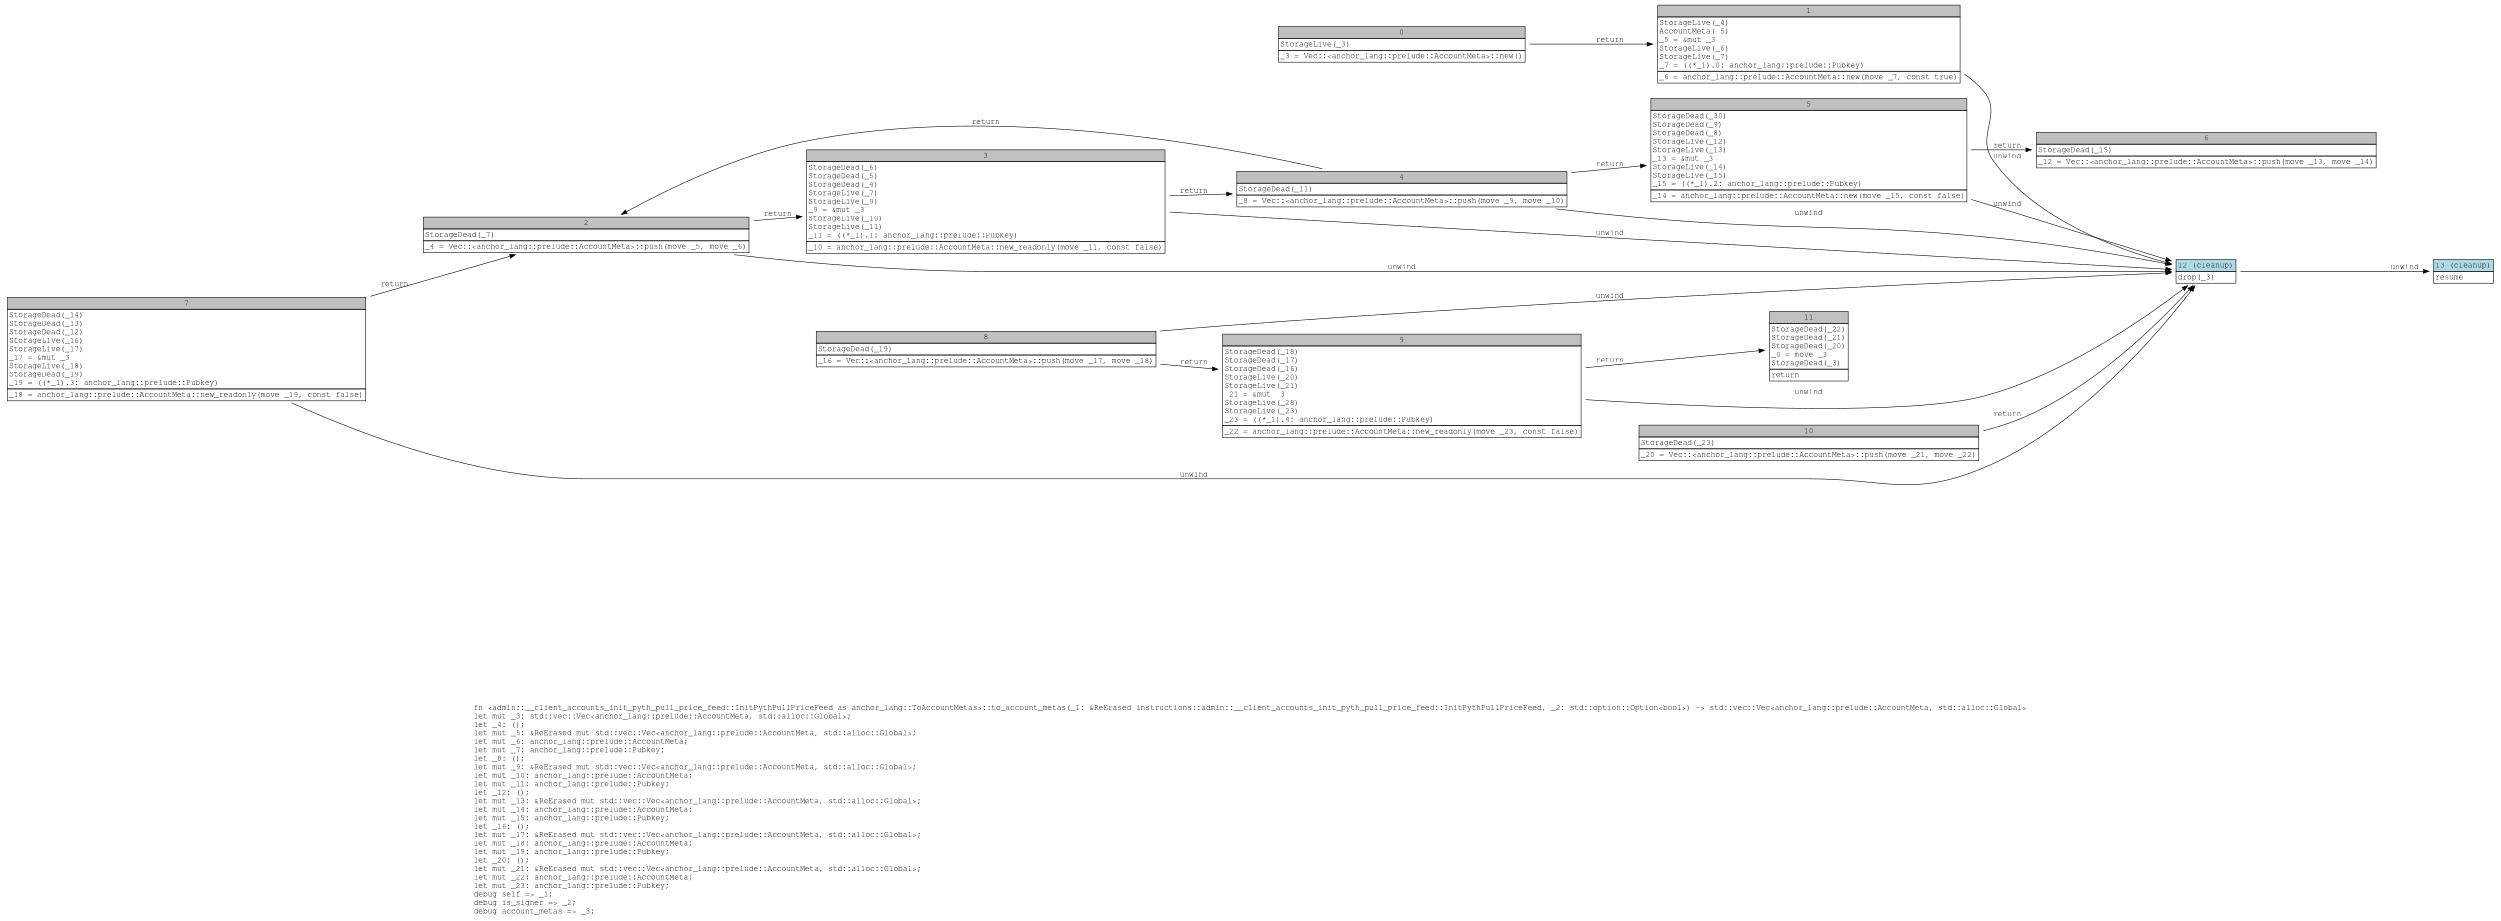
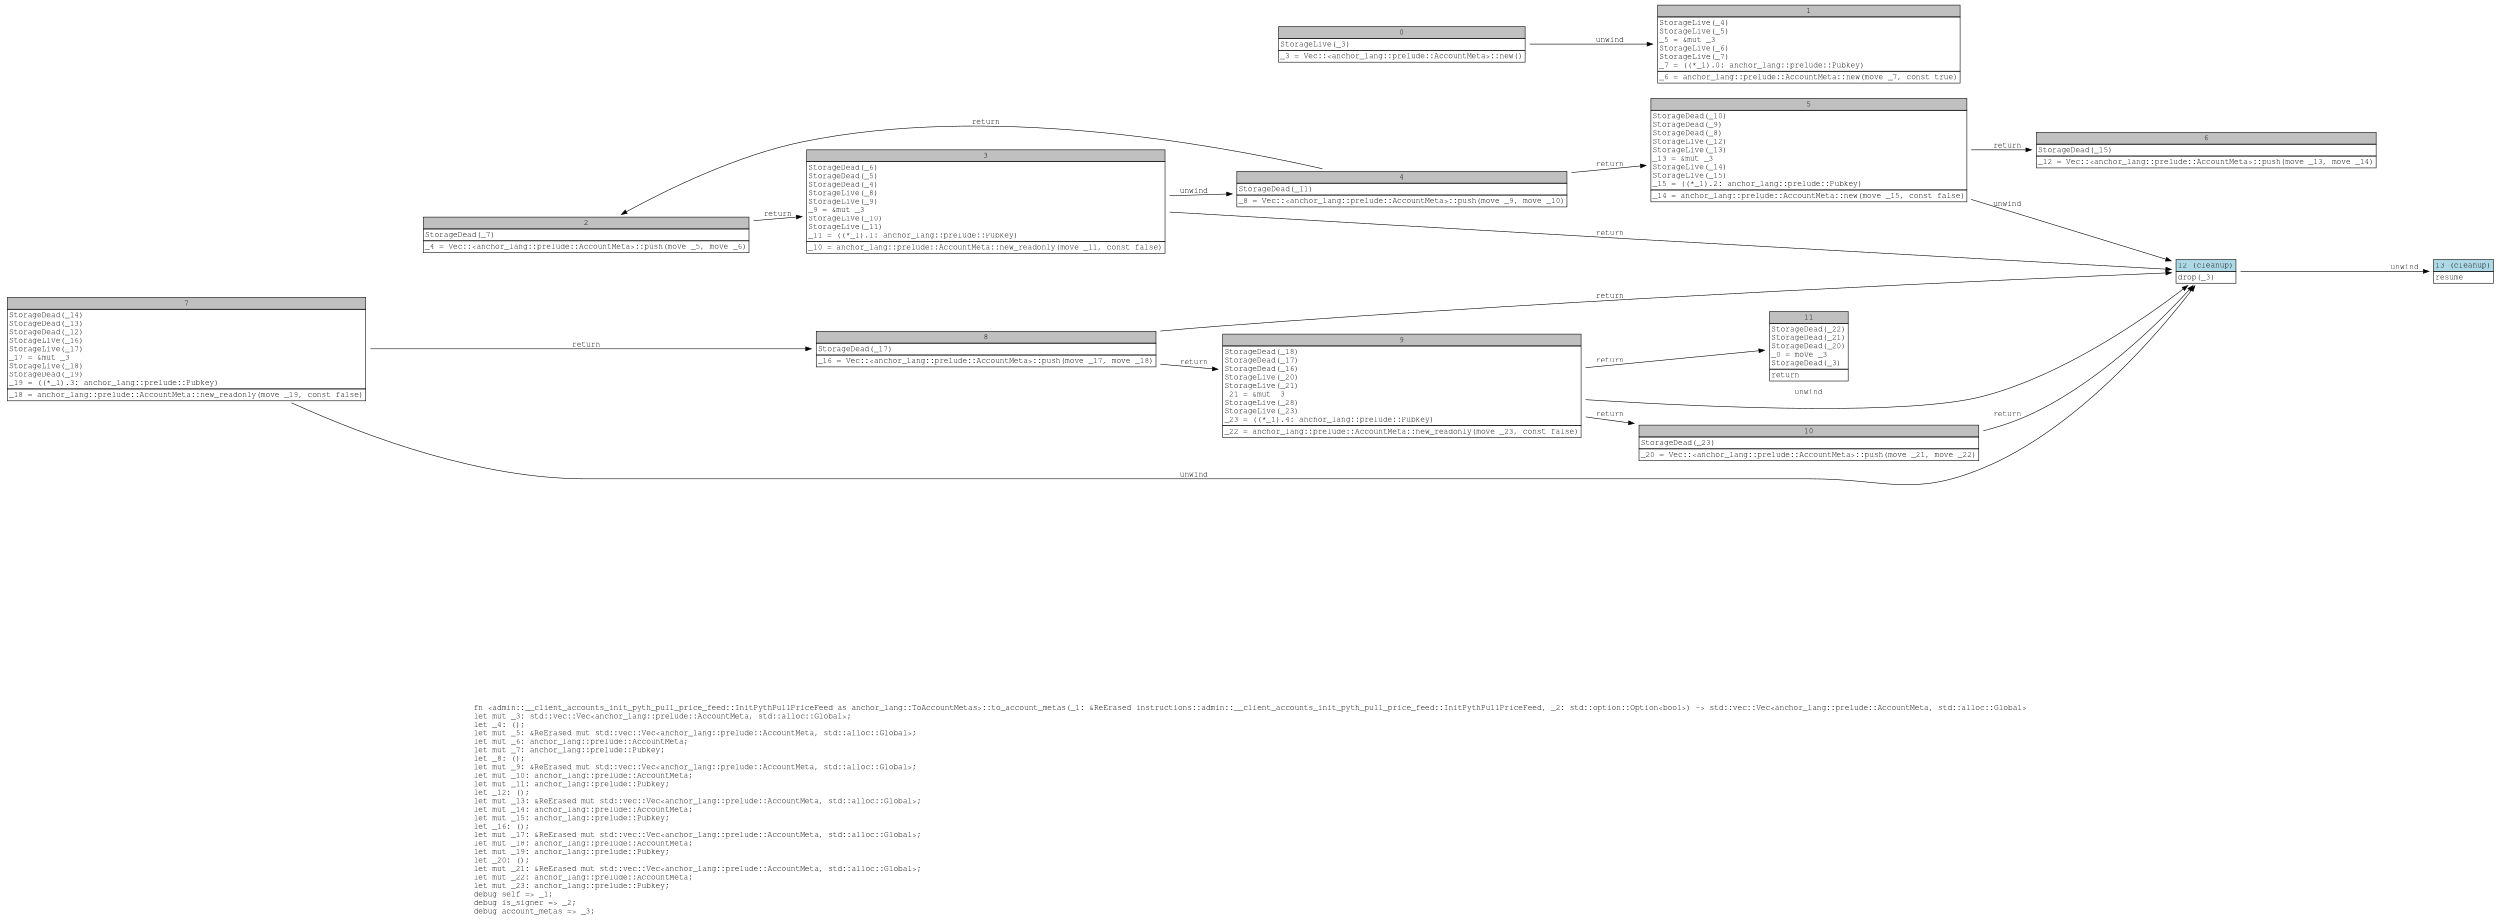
node "1": text "AccountMeta(_5)" -> "StorageLive(_5)"
edge "0" -> "1": label "return" -> "unwind"
node "5": text "StorageDead(_30)" -> "StorageDead(_10)"
edge "3" -> "4": label "return" -> "unwind"
node "3": text "StorageLive(_7)" -> "StorageLive(_8)"
edge "1" -> "12 (cleanup)": removed, label "unwind"
edge "4" -> "12 (cleanup)": removed, label "unwind"
edge "3" -> "12 (cleanup)": label "unwind" -> "return"
edge "2" -> "12 (cleanup)": removed, label "unwind"
edge "7" -> "2": now "7" -> "8"
edge "8" -> "12 (cleanup)": label "unwind" -> "return"
node "8": text "StorageDead(_19)" -> "StorageDead(_17)"
edge "9" -> "10": added, label "return"
